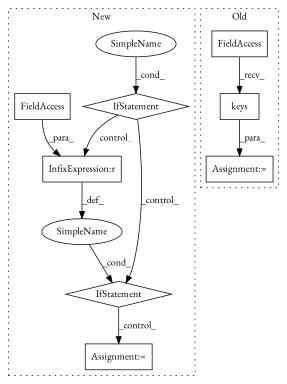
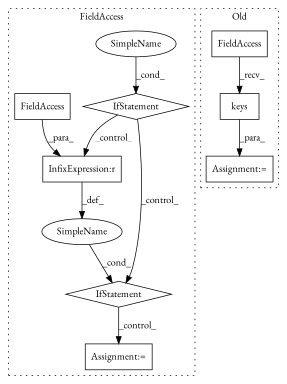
cluster "New": label "New" -> "FieldAccess"
